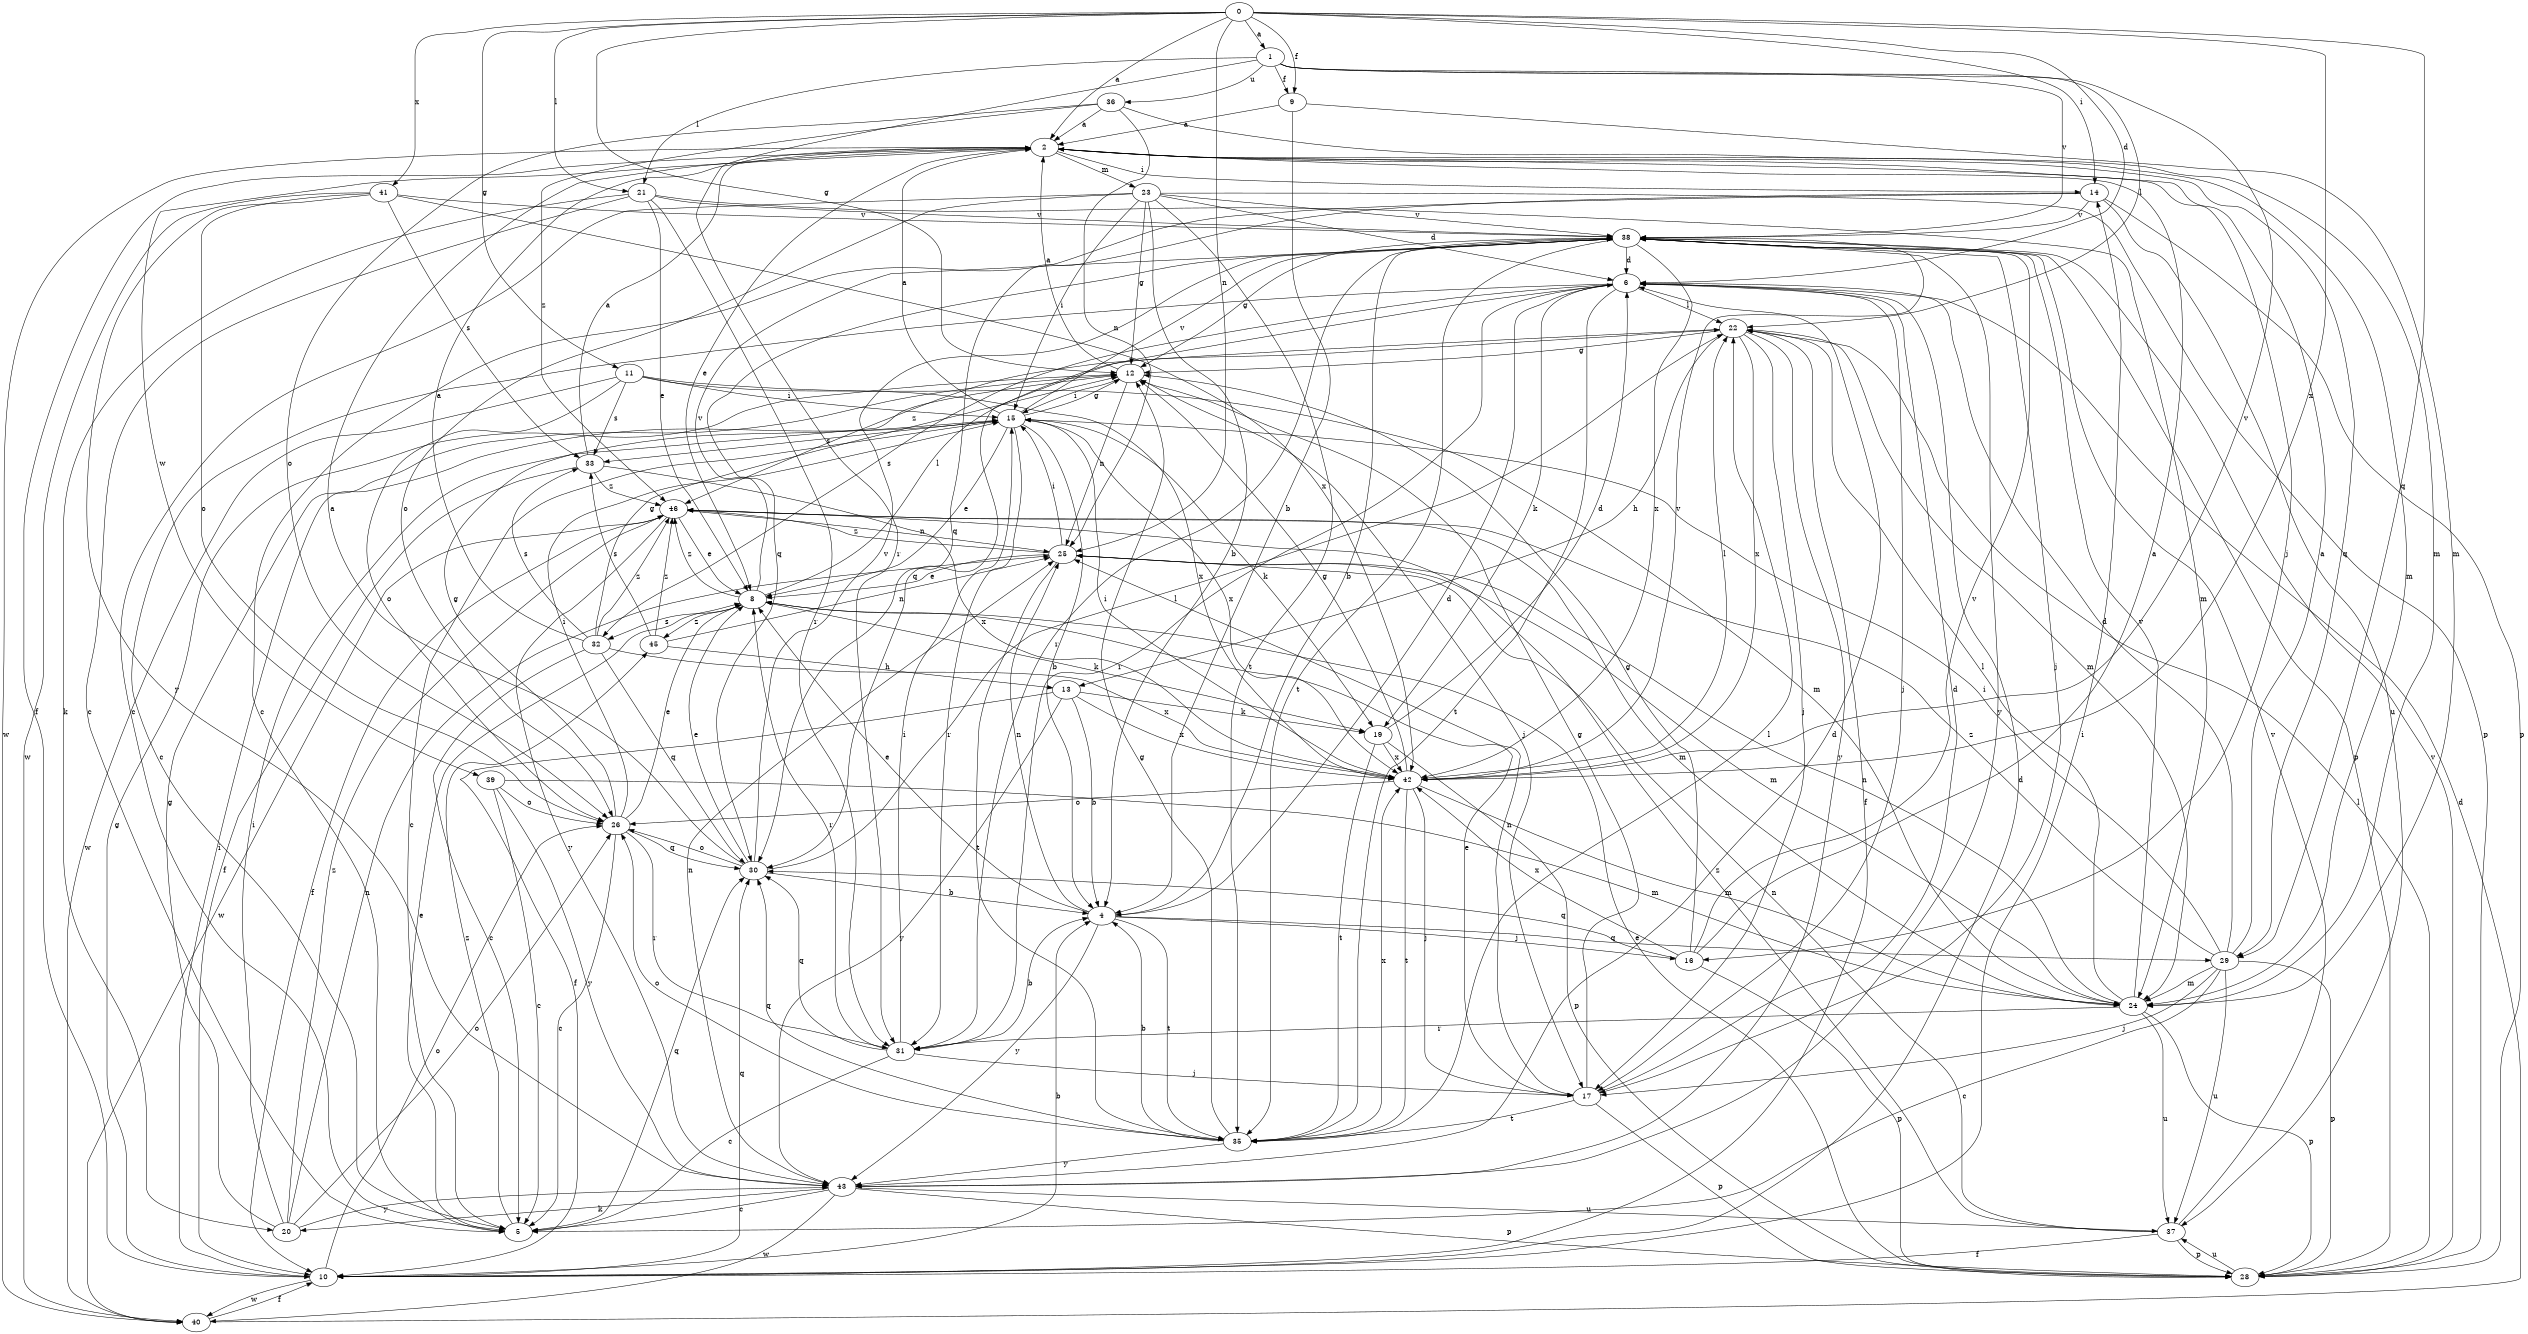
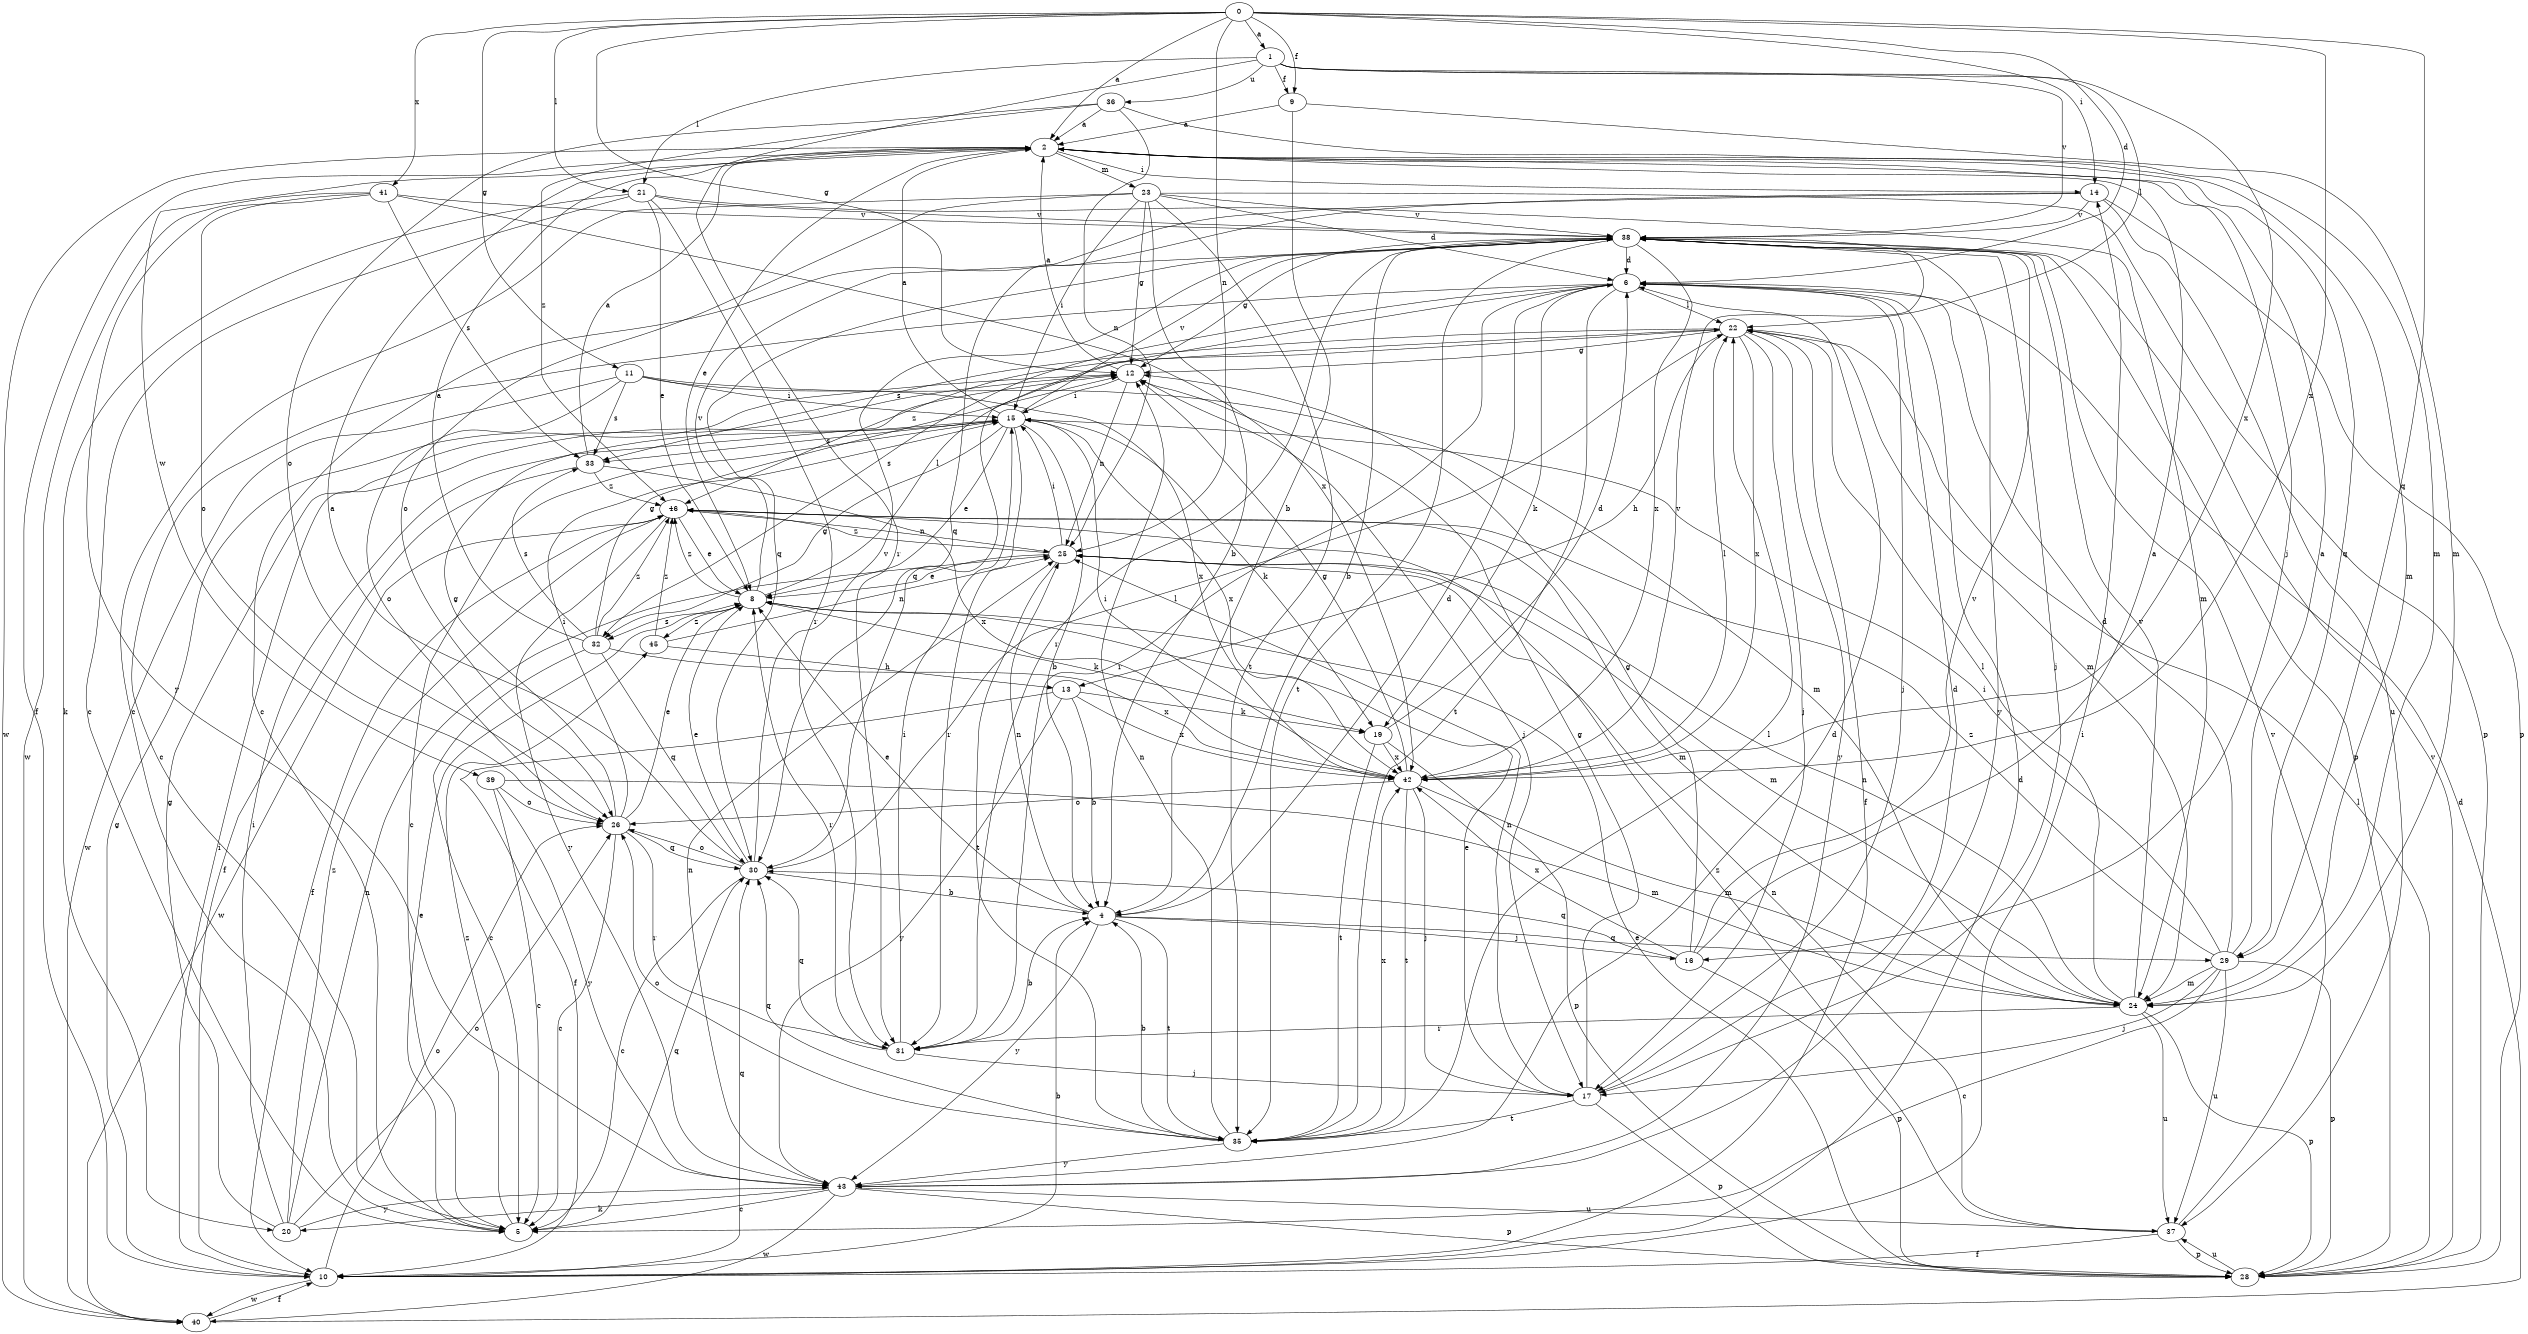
edge "15" -> "12": now "15" -> "32"
edge "1" -> "42": label "v" -> "x"
edge "45" -> "33": now "22" -> "33"
edge "35" -> "12": label "g" -> "n"
edge "31" -> "5": now "30" -> "5"
